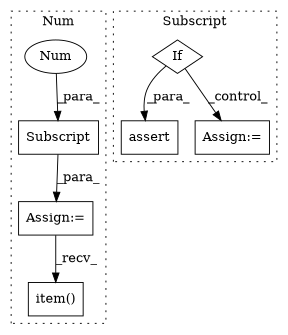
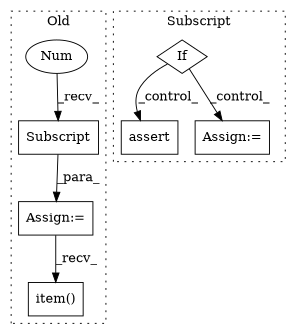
cluster "Num": label "Num" -> "Old"
edge "Num" -> "Subscript": label "_para_" -> "_recv_"
edge "If" -> "assert": label "_para_" -> "_control_"
